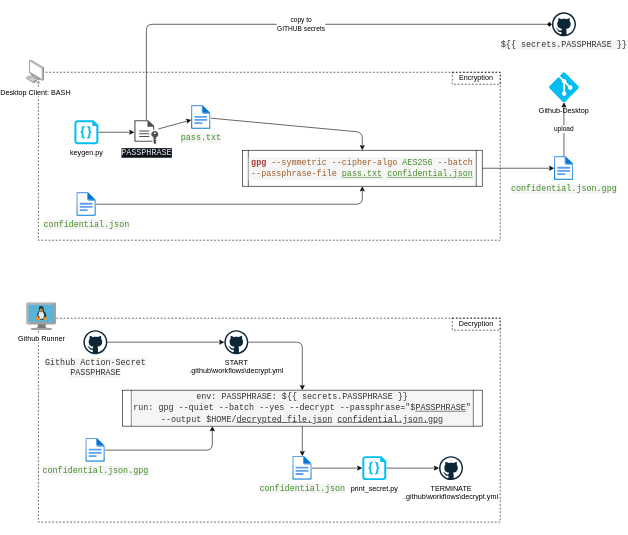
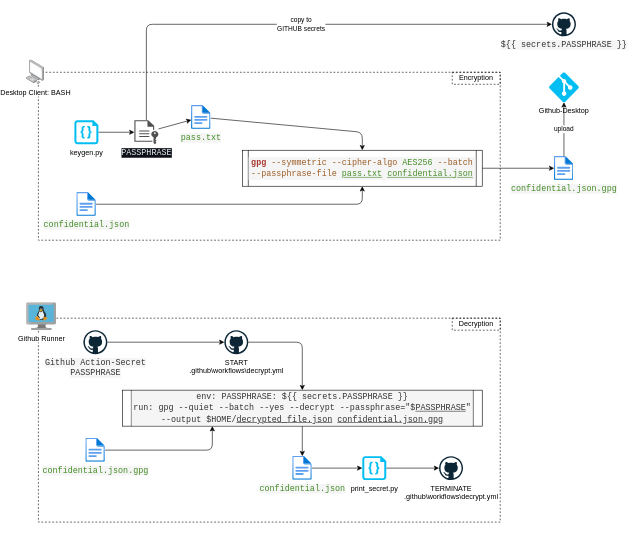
edge "PASSPHRASE" -> "${{ secrets.PASSPHRASE }}": arrowhead diamond -> classic
